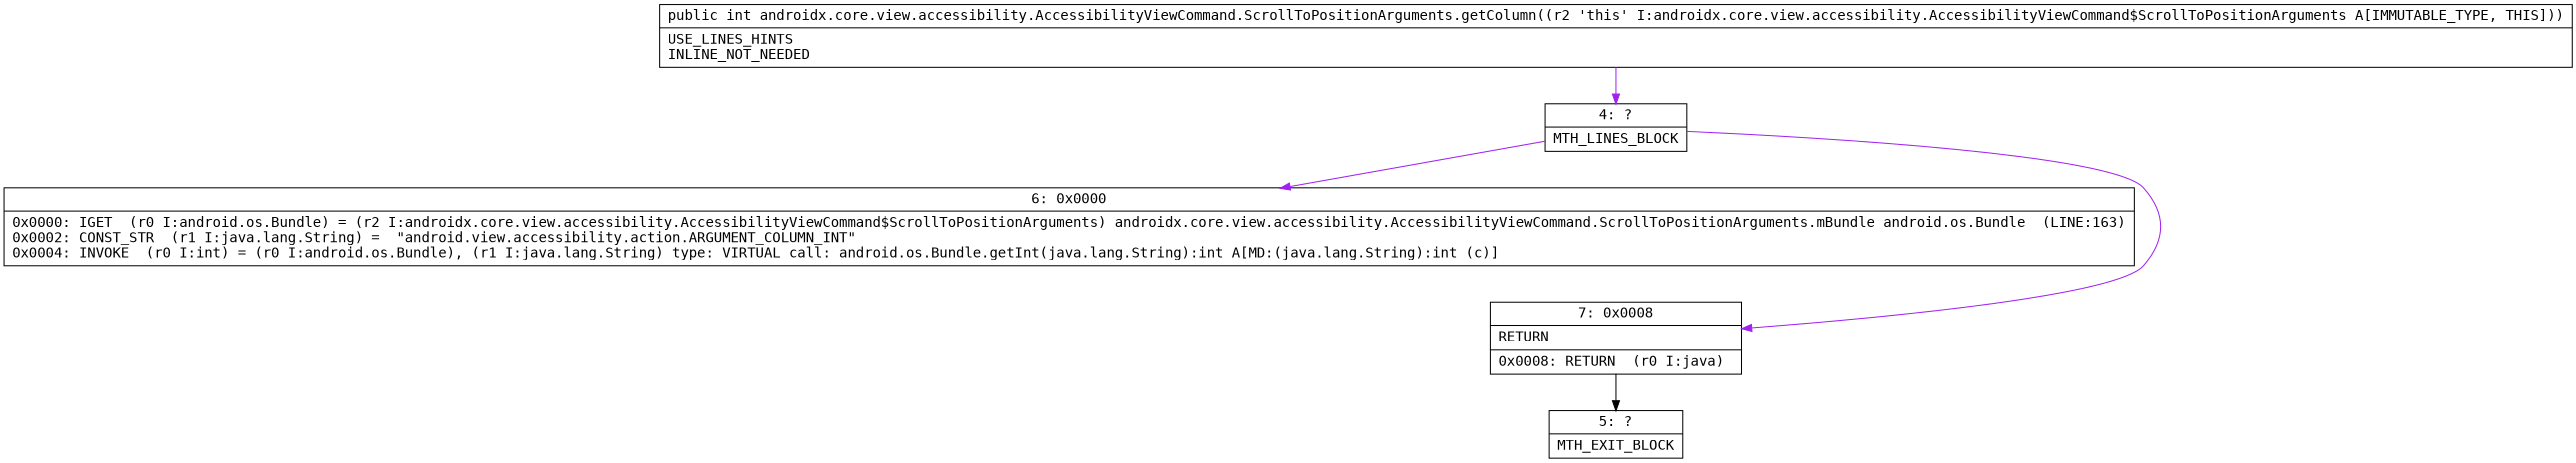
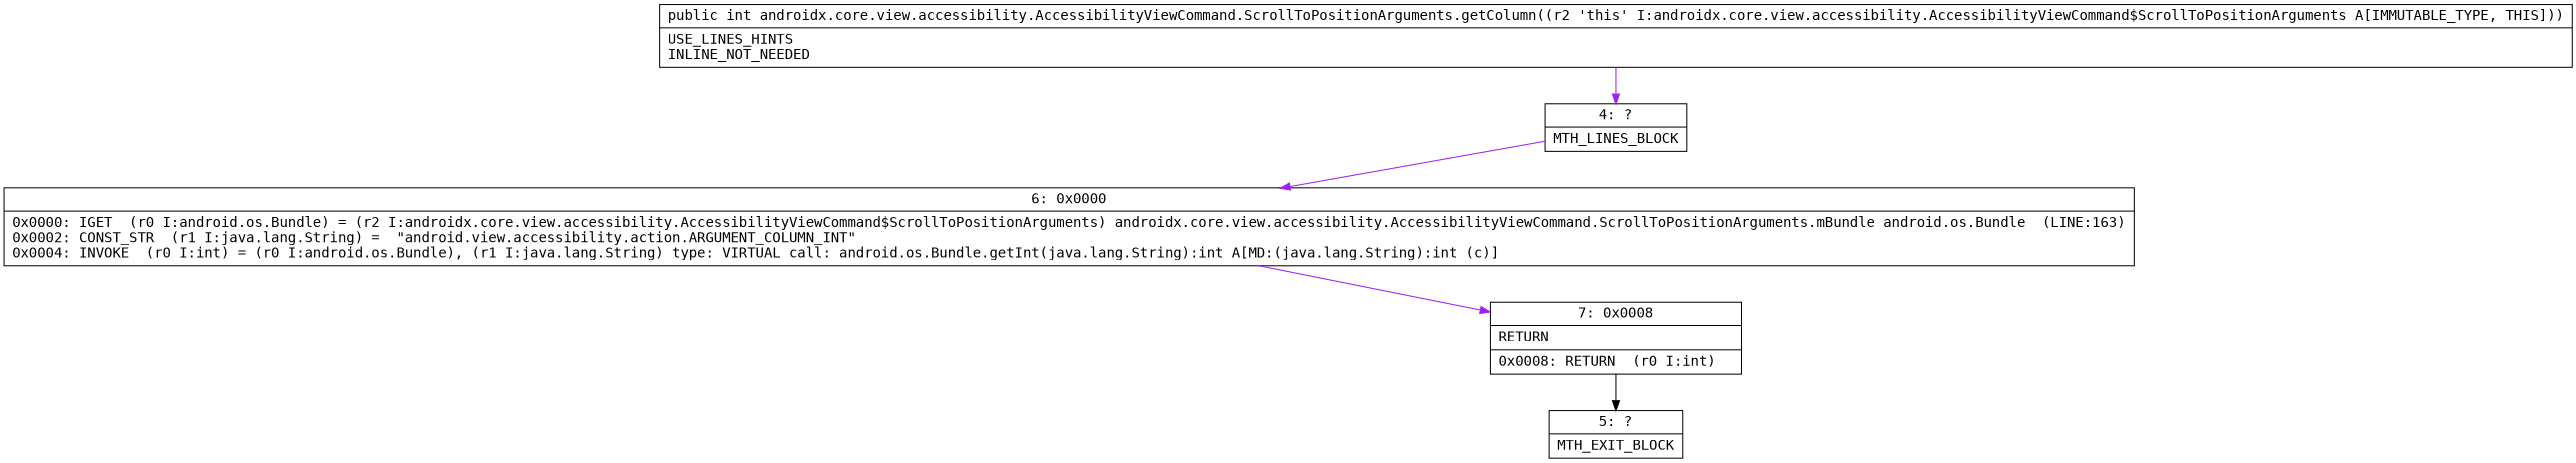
edge "4: ?" -> "7: 0x0008": now "6: 0x0000" -> "7: 0x0008"
node "7: 0x0008": text "0x0008: RETURN  (r0 I:java)" -> "0x0008: RETURN  (r0 I:int)"
